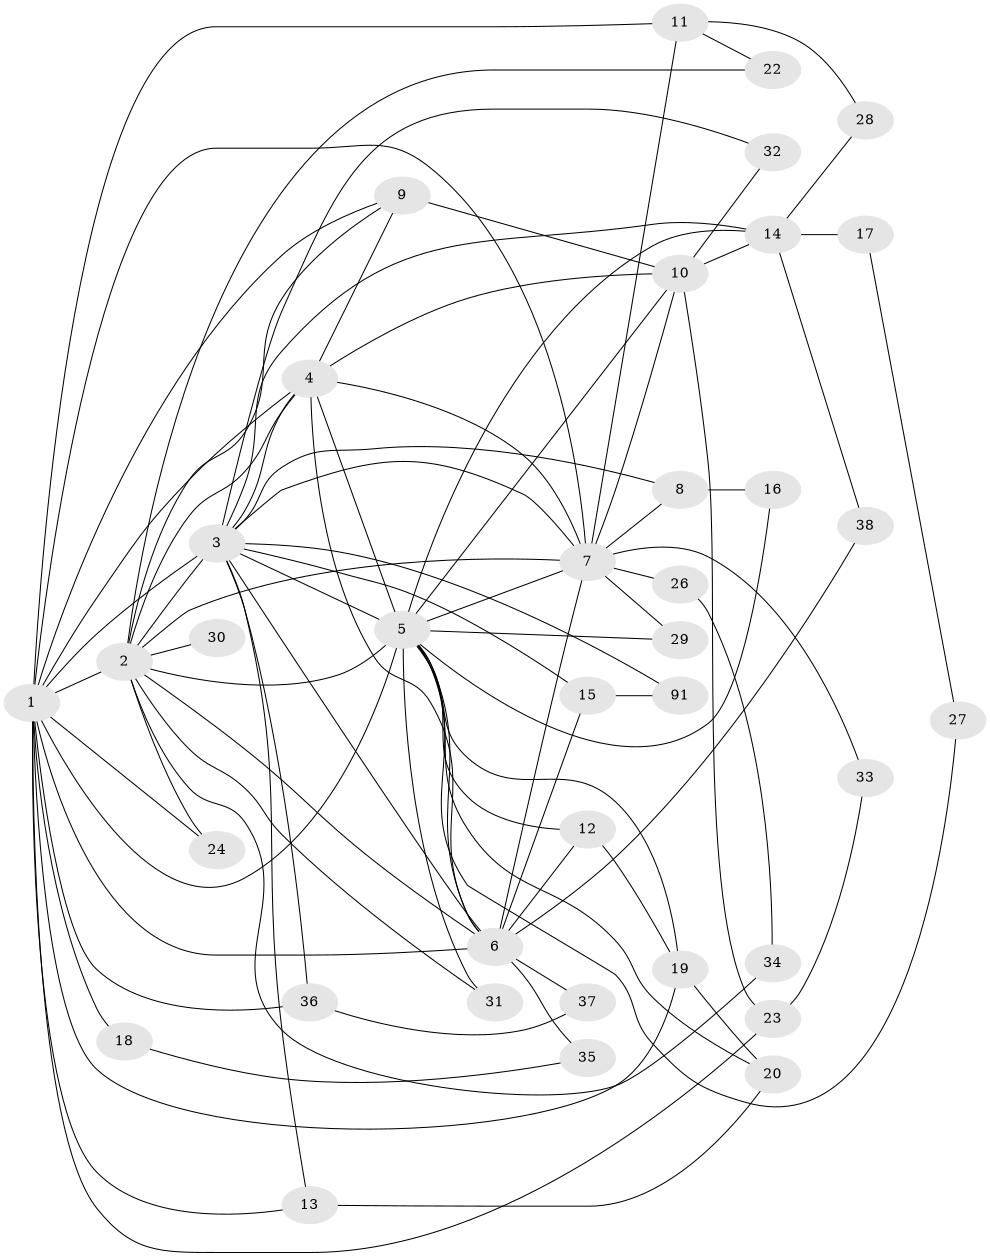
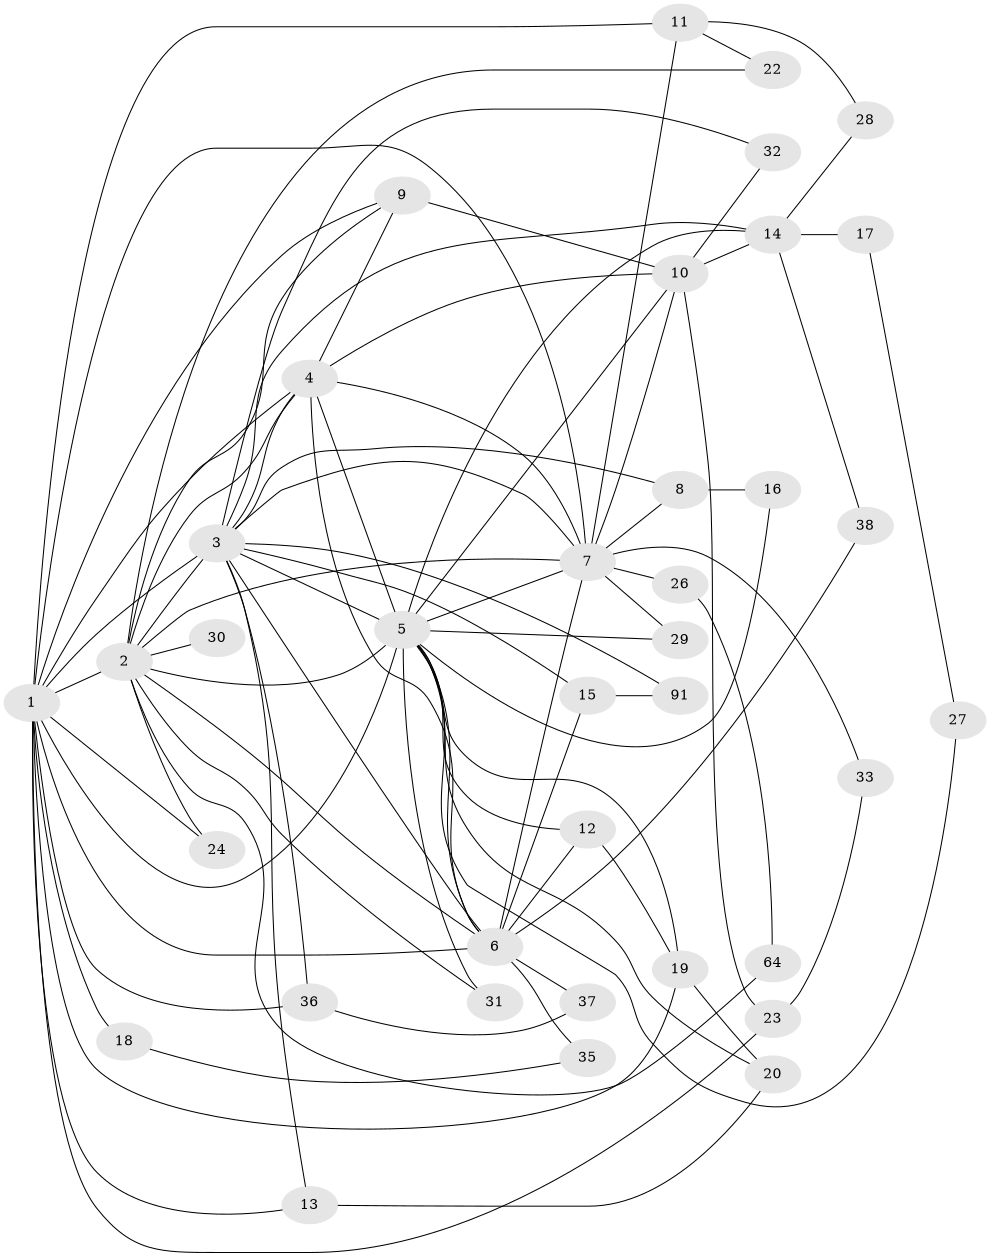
node "34": label "34" -> "64"
